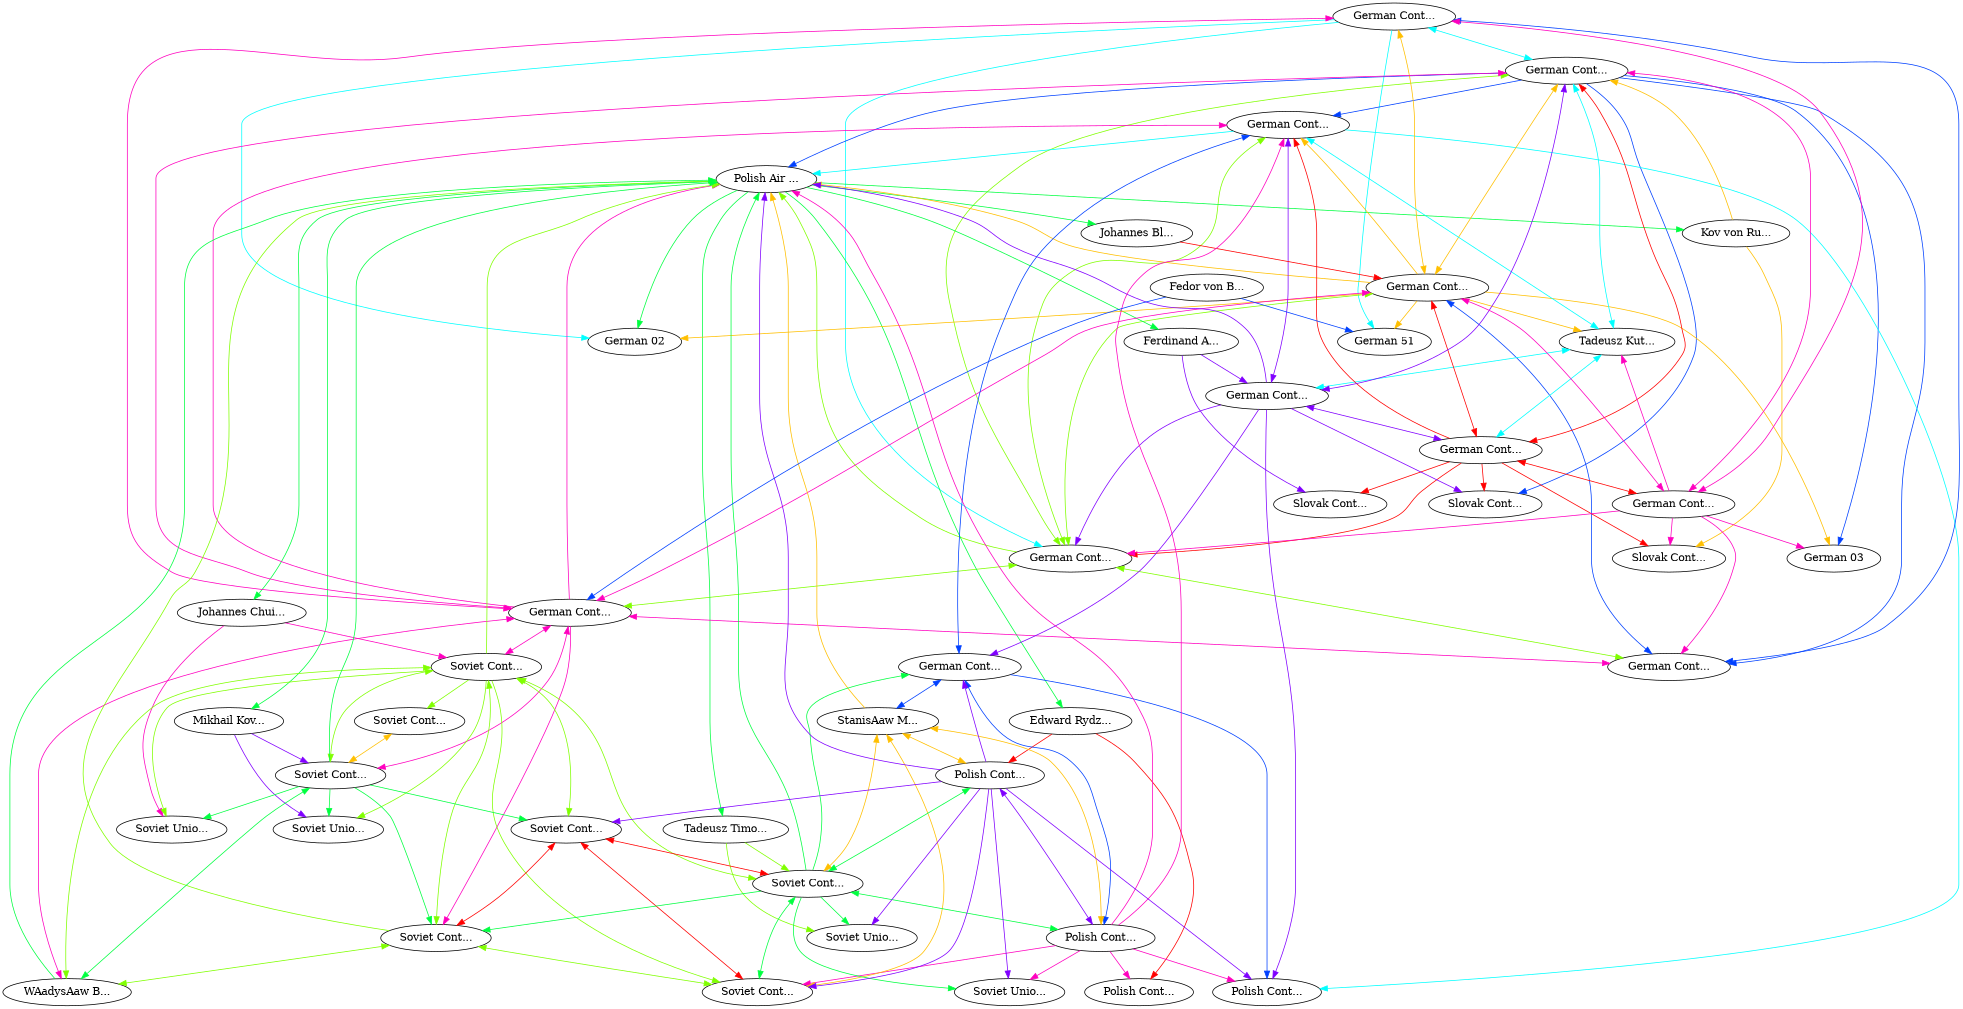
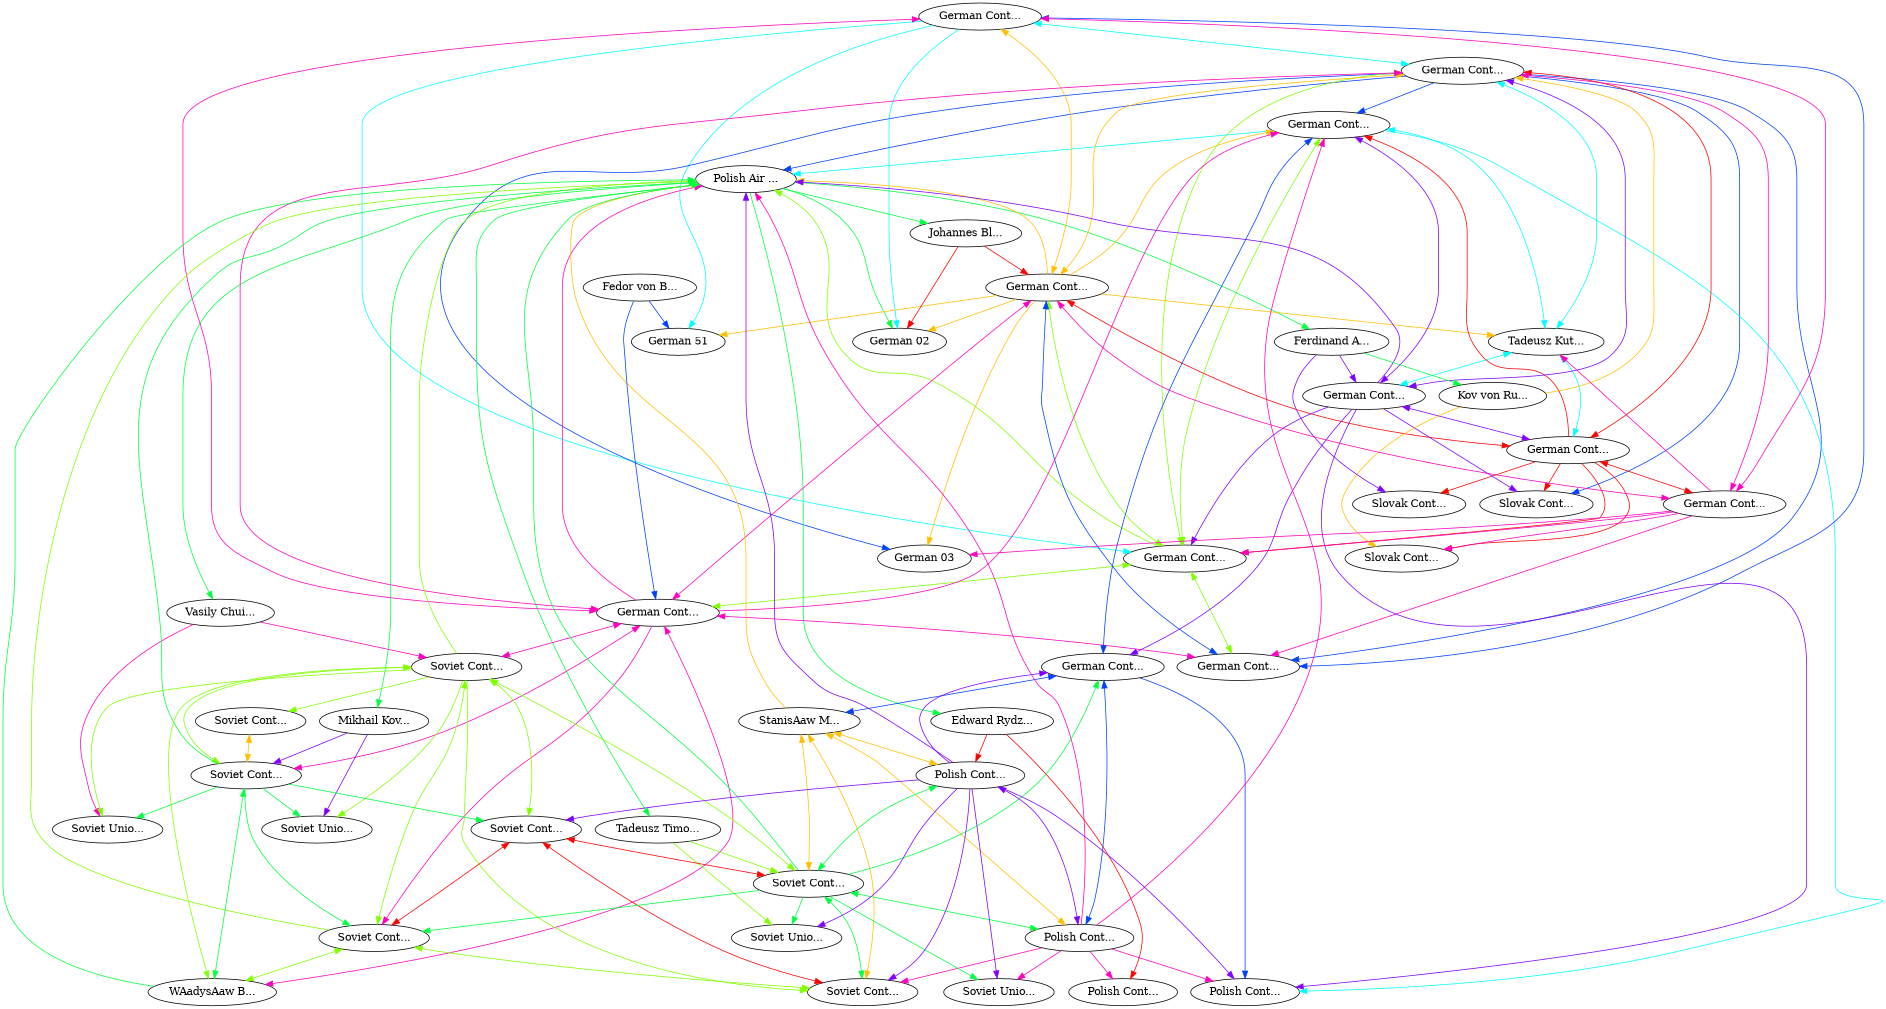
edge "Polish Air ..." -- "Kov von Ru...": now "Ferdinand A..." -- "Kov von Ru..."
edge "Johannes Bl..." -- "German 02": added
node "Johannes Chui...": label "Johannes Chui..." -> "Vasily Chui..."
